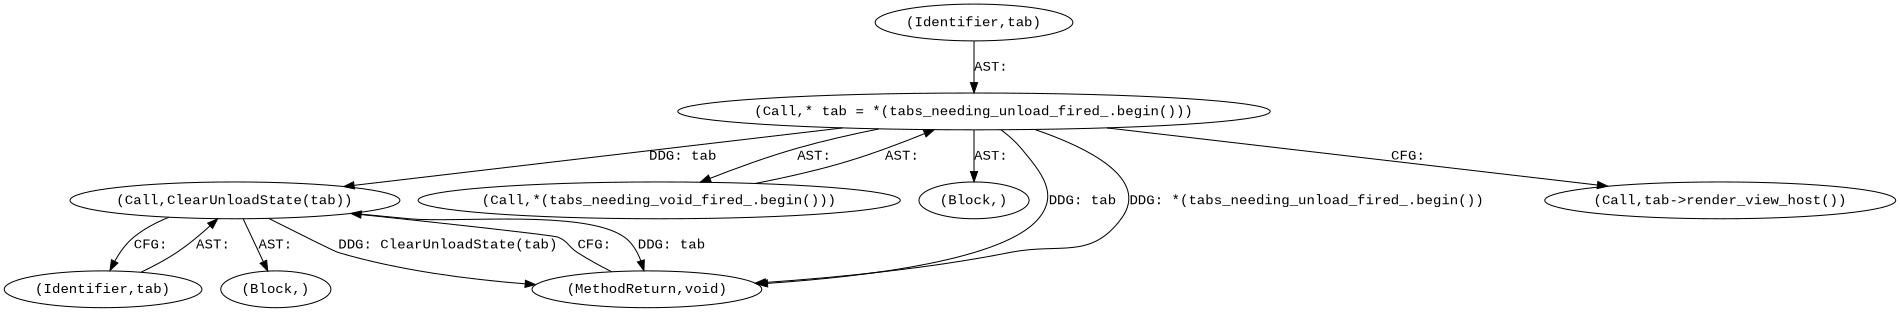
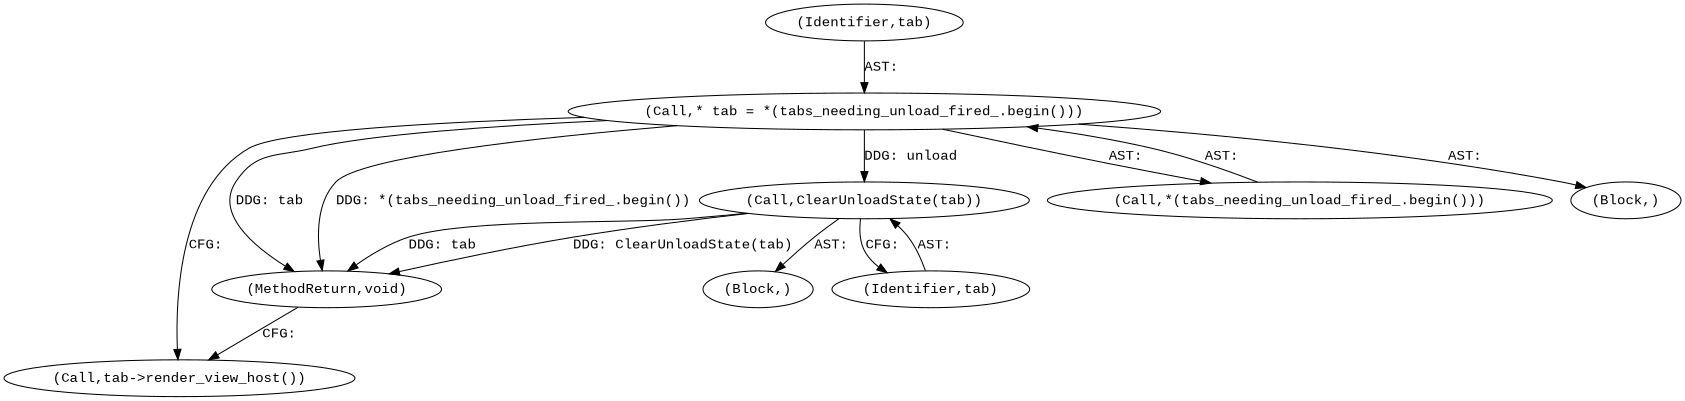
edge "(Call,* tab = *(tabs_needing_unload_fired_.begin()))" -> "(Call,ClearUnloadState(tab))": label "DDG: tab" -> "DDG: unload"
node "(Call,*(tabs_needing_void_fired_.begin()))": label "(Call,*(tabs_needing_void_fired_.begin()))" -> "(Call,*(tabs_needing_unload_fired_.begin()))"
edge "(MethodReturn,void)" -> "(Call,ClearUnloadState(tab))": now "(MethodReturn,void)" -> "(Call,tab->render_view_host())"
